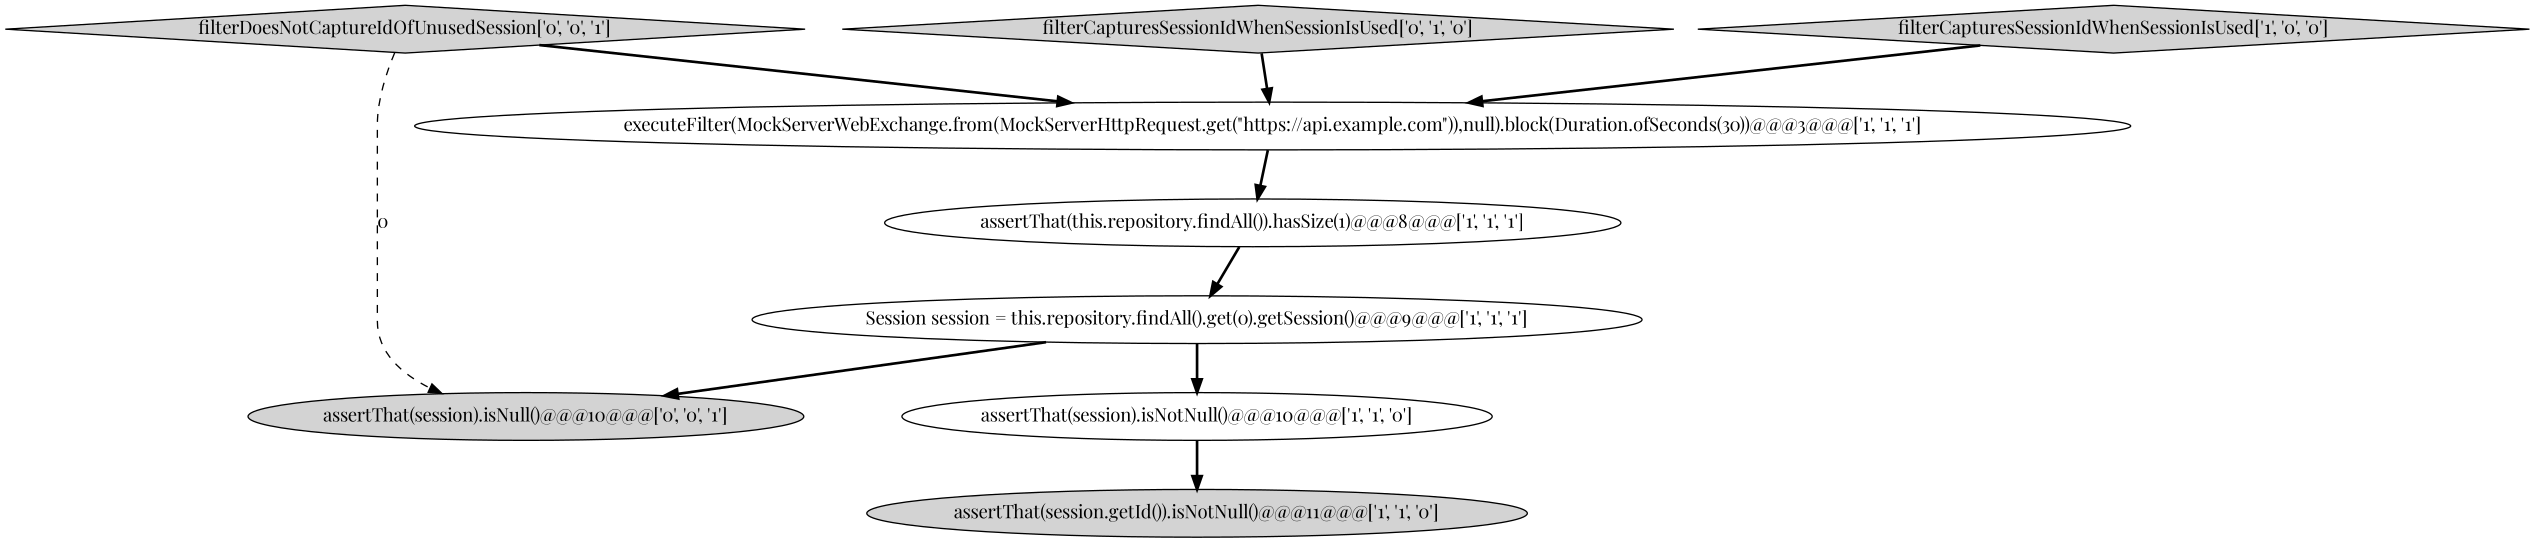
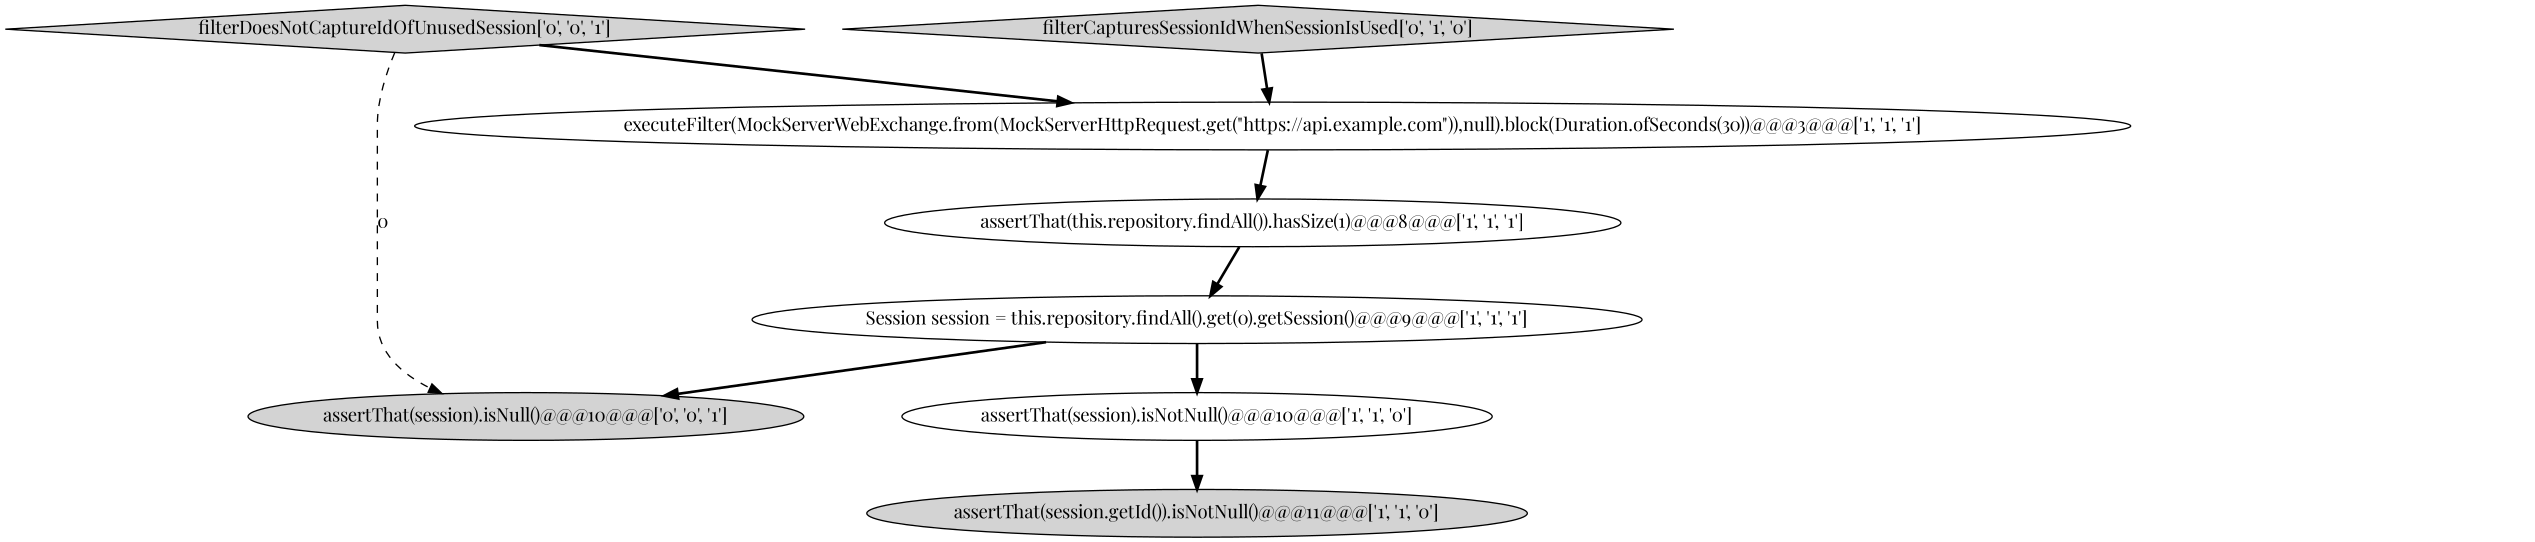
node "filterCapturesSessionIdWhenSessionIsUsed['1', '0', '0']": removed
